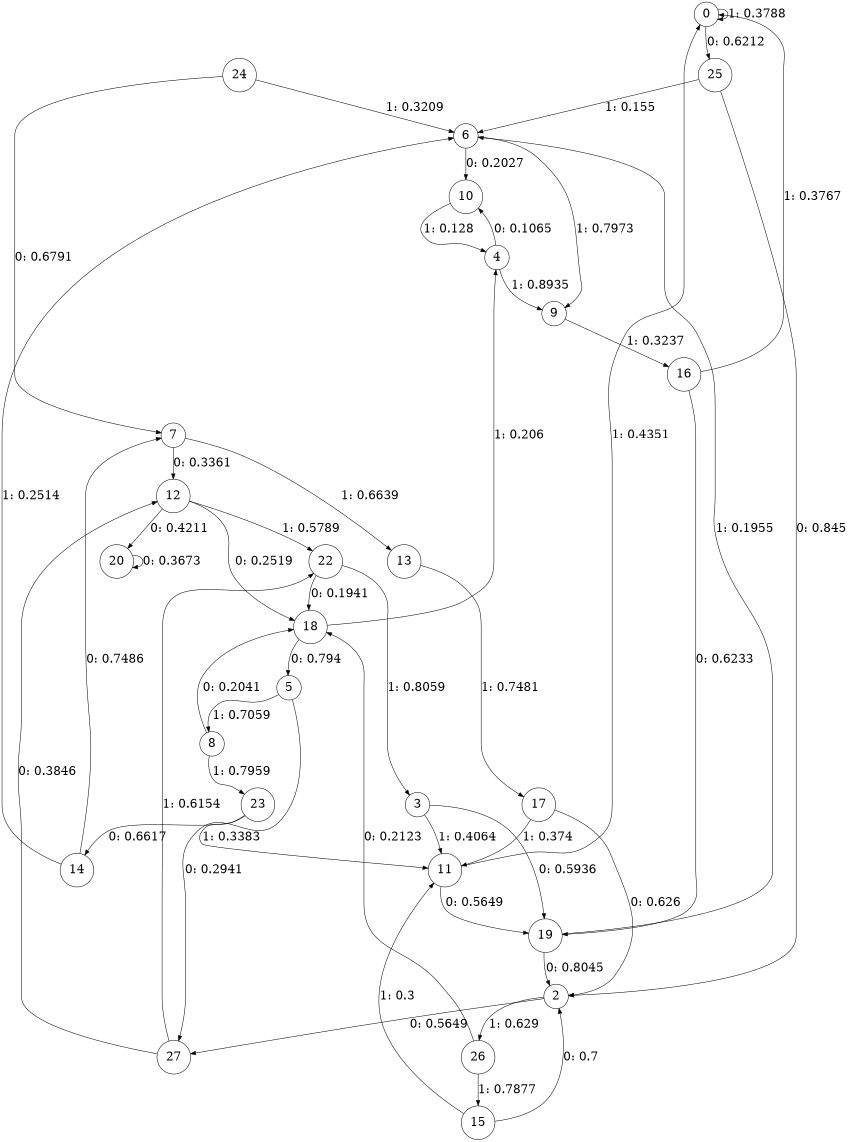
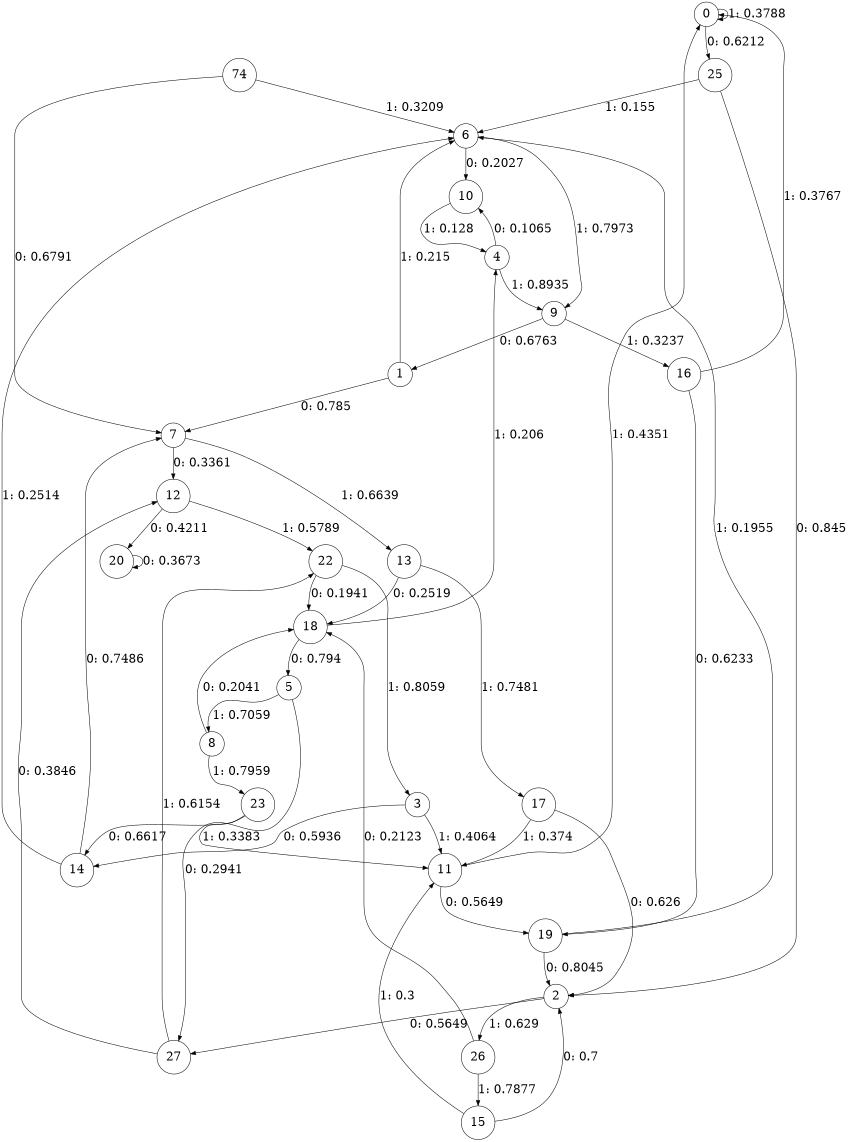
node "24": label "24" -> "74"
node "1": added
edge "12" -> "18": now "13" -> "18"
edge "3" -> "19": now "3" -> "14"
